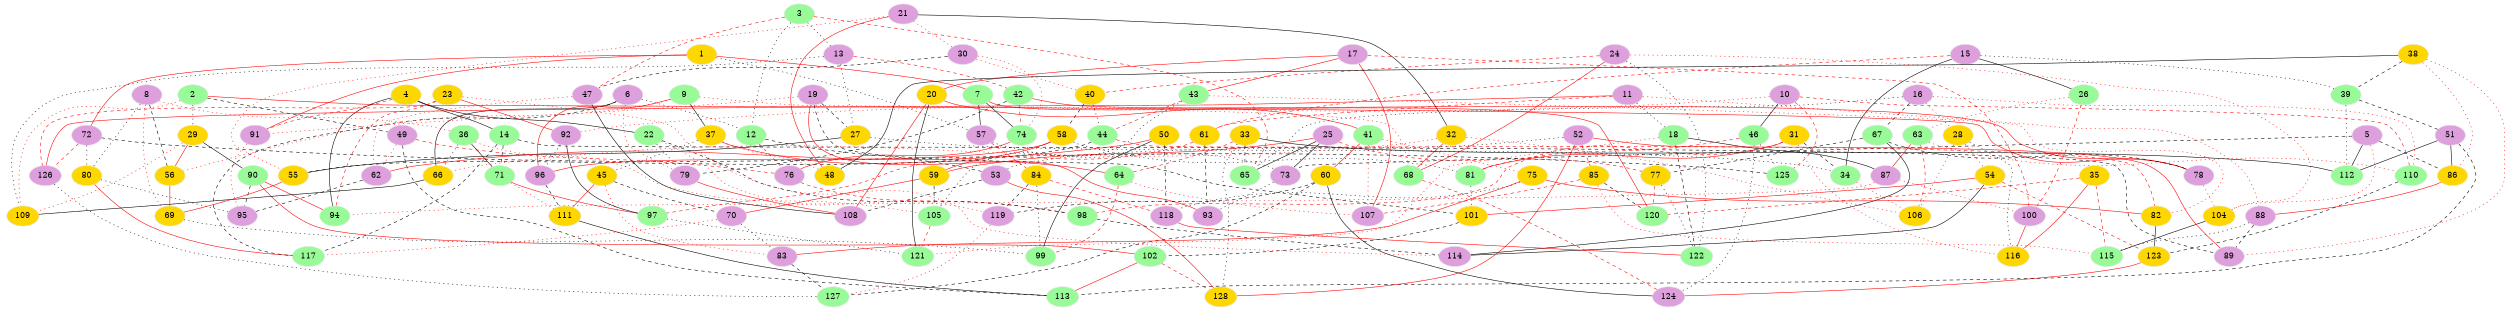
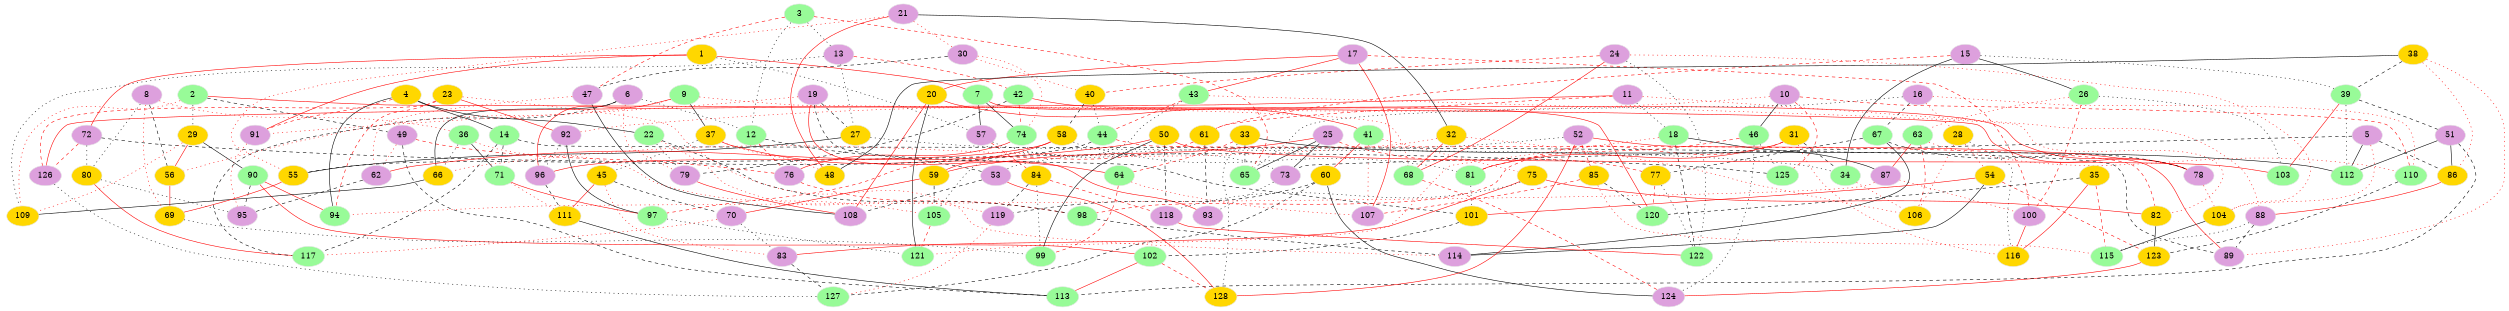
node "103": added
edge "35" -- "120": color red -> black
